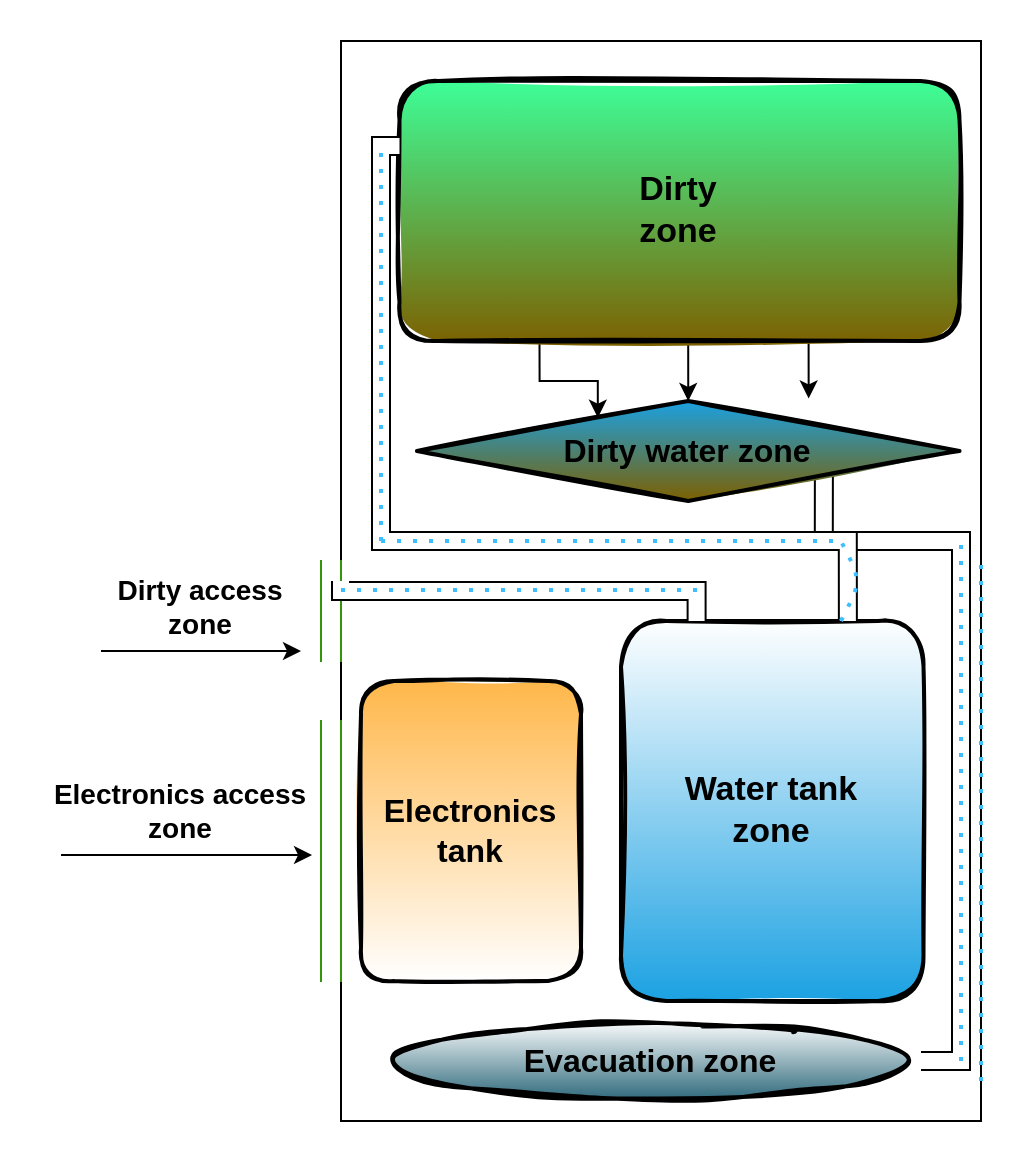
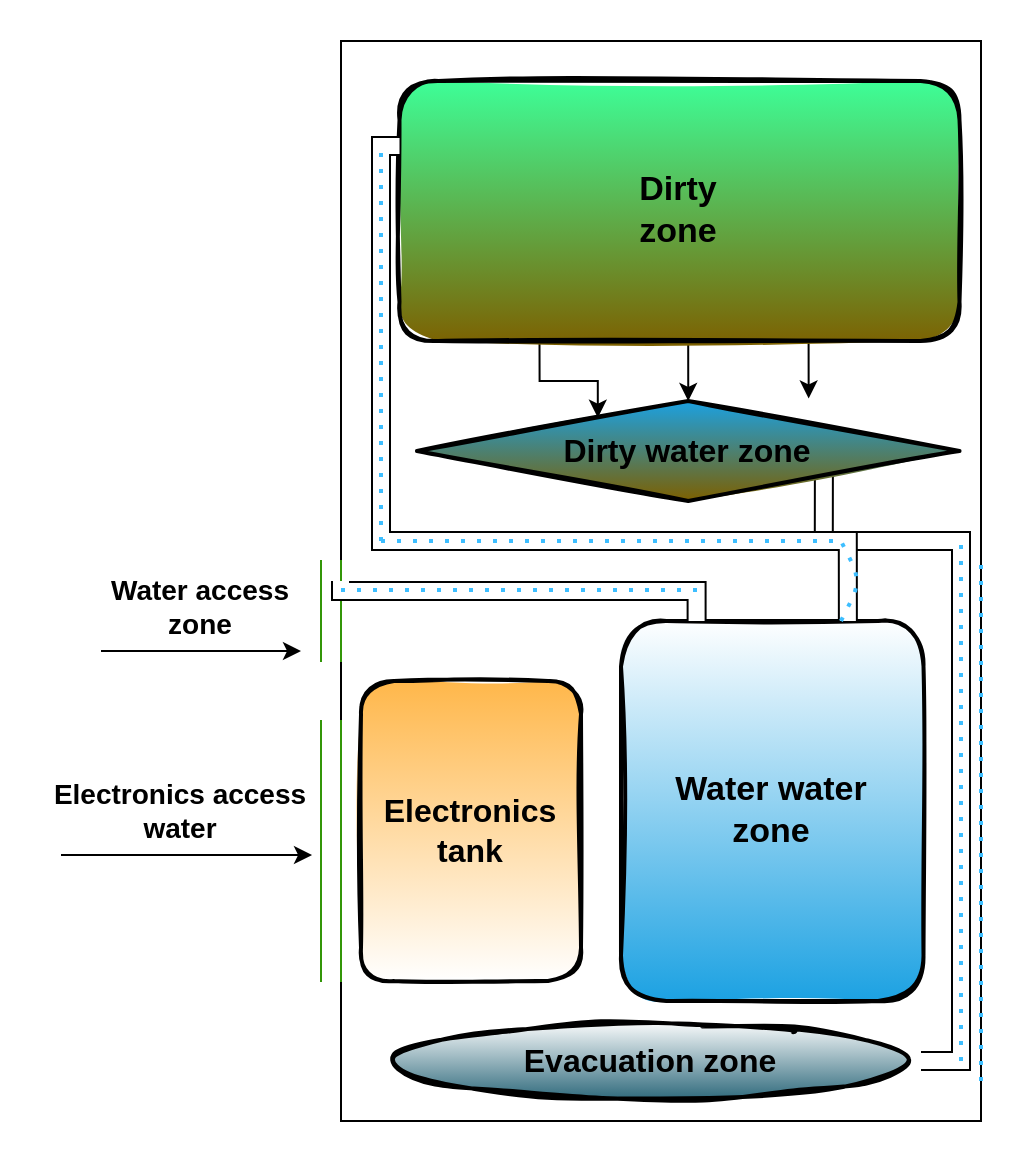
node "Dirty access zone": label "Dirty access zone" -> "Water access zone"
node "Electronics access zone": label "Electronics access zone" -> "Electronics access water"
node "Water tank zone": label "Water tank zone" -> "Water water zone"
